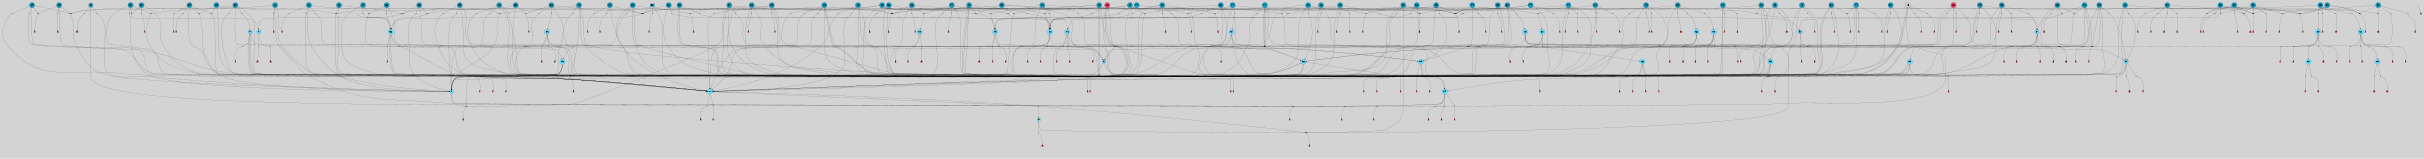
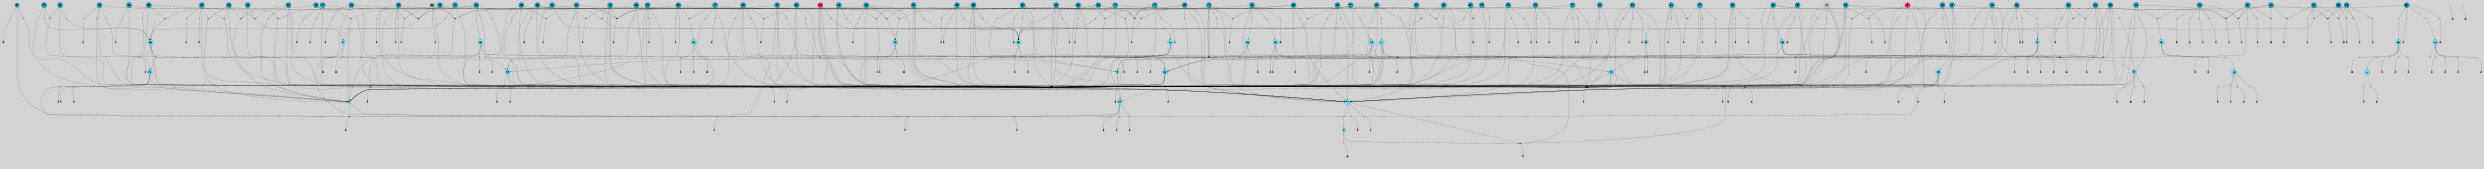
node "T755": fillcolor #1199bb -> #cccccc
node "T860": fillcolor #1199bb -> #ff3366
node "T753": fillcolor #cccccc -> #1199bb
node "T613": added
node "T863": fillcolor #ff3366 -> #1199bb
node "T777": shape box -> circle
node "T829": removed
